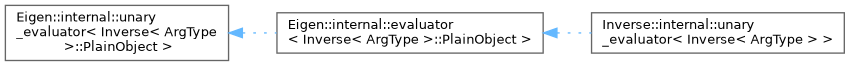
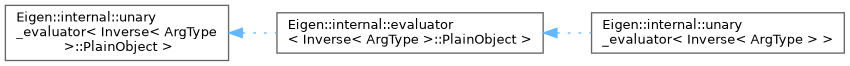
node "Inverse::internal::unary _evaluator< Inverse< ArgType > >": label "Inverse::internal::unary _evaluator< Inverse< ArgType > >" -> "Eigen::internal::unary _evaluator< Inverse< ArgType > >"
